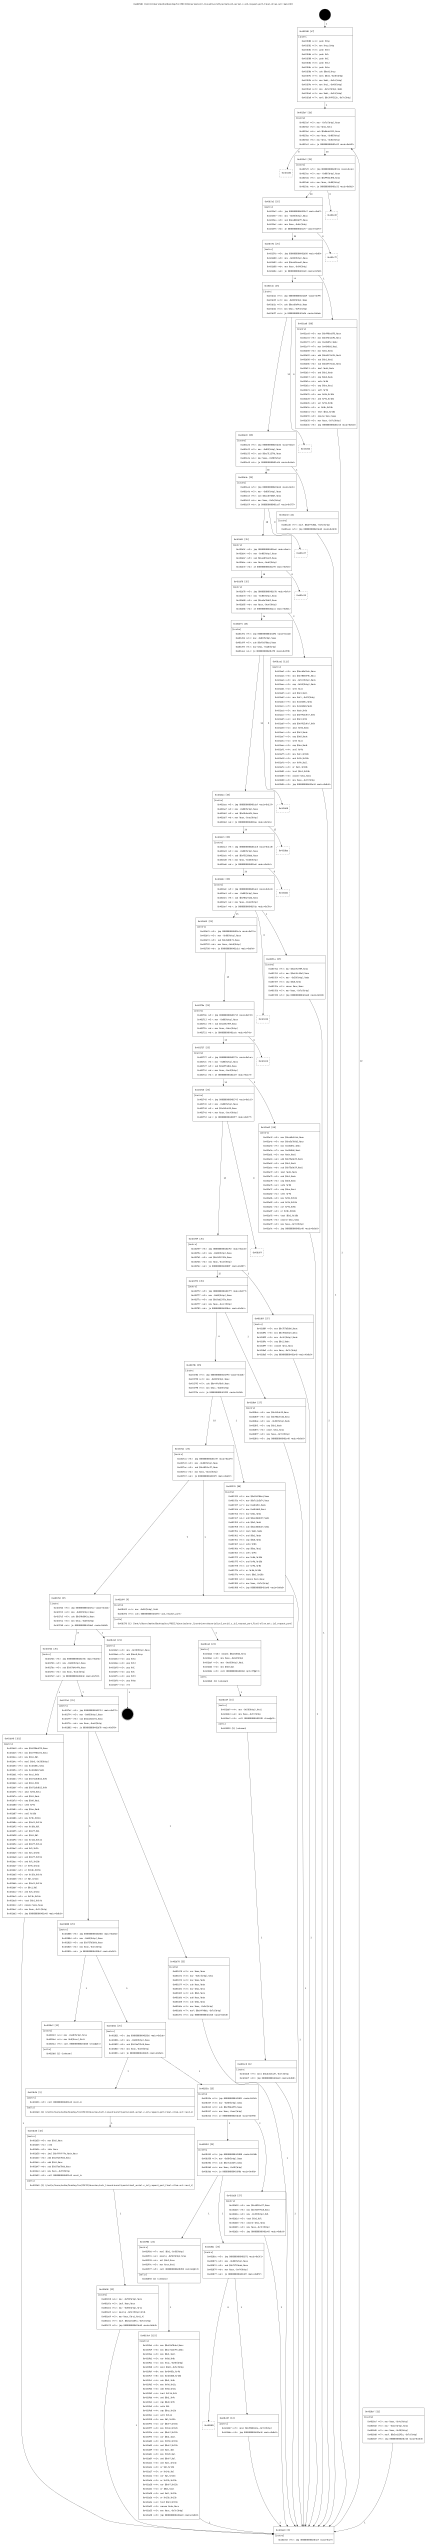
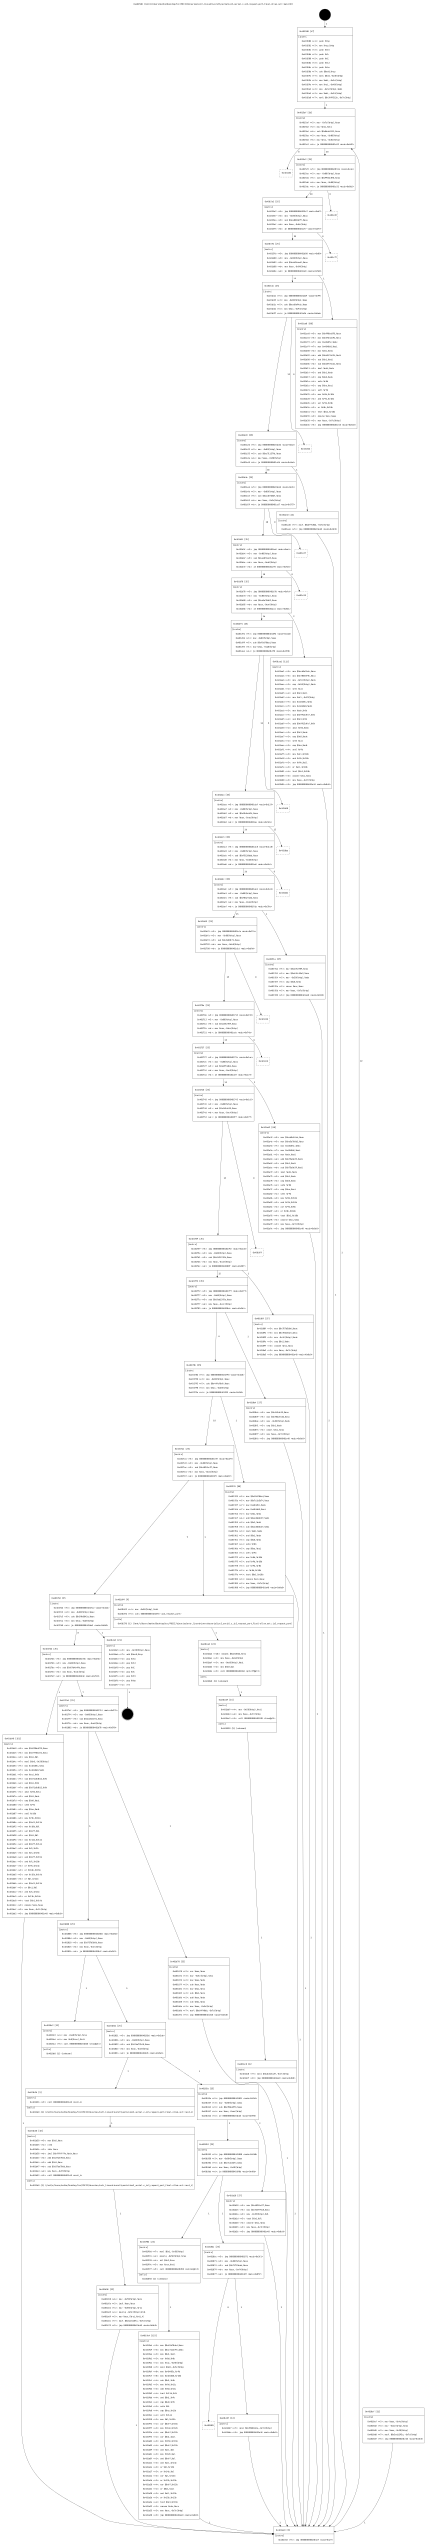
edge "0x4016dc [25]" -> "0x401c1d": now "0x4016f5 [25]" -> "0x401c1d"
